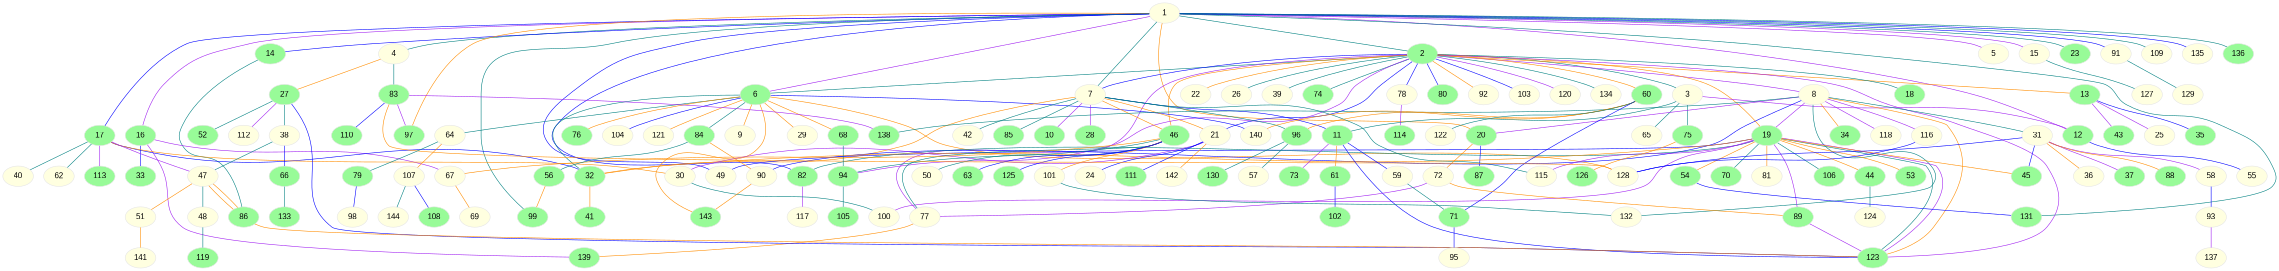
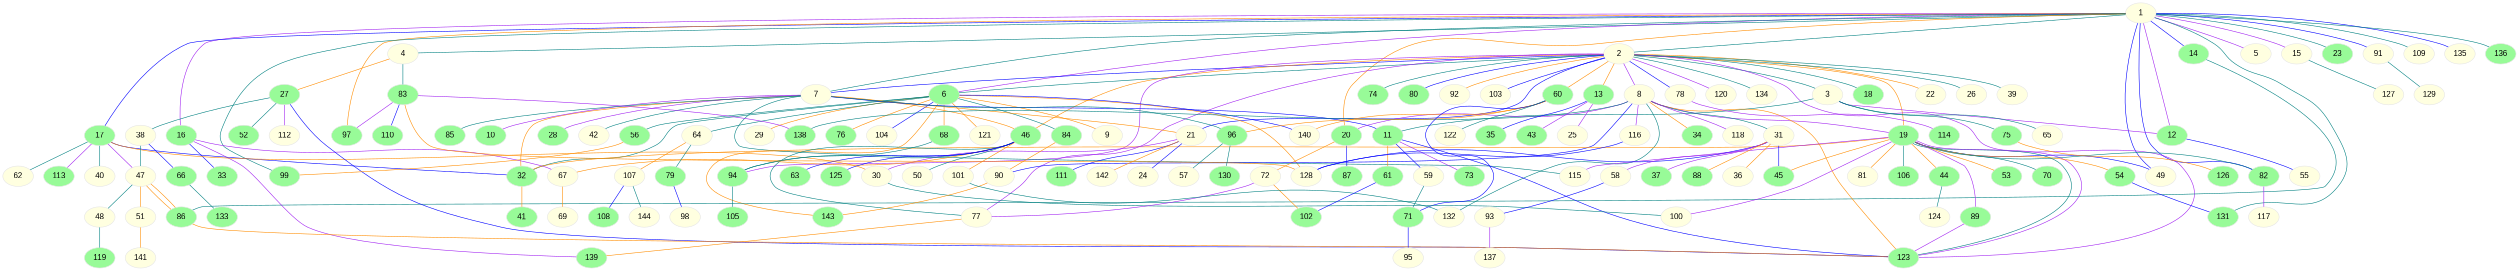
node "2": fillcolor palegreen -> lightyellow
edge "84" -- "56": now "6" -- "56"
edge "72" -- "89": now "72" -- "102"
